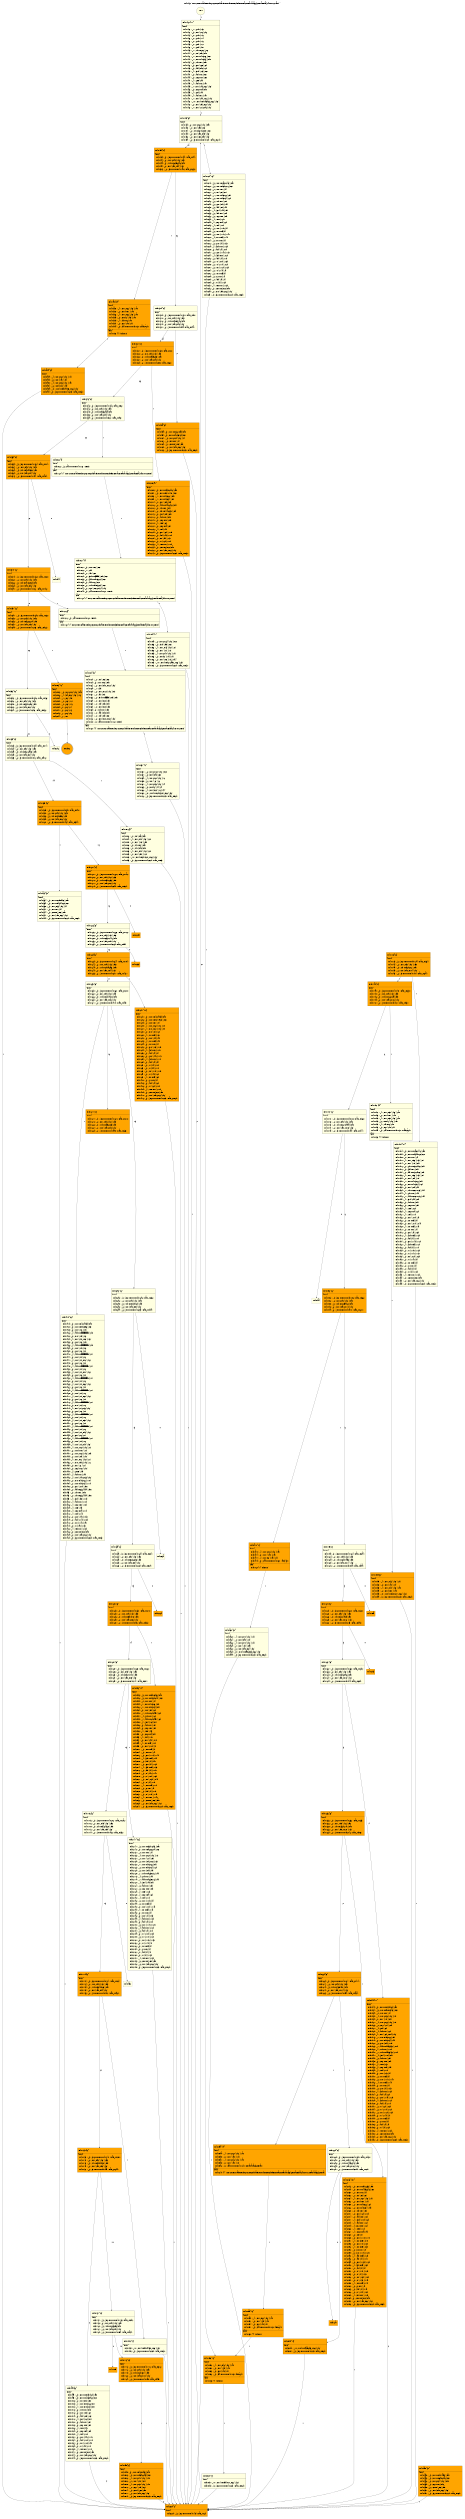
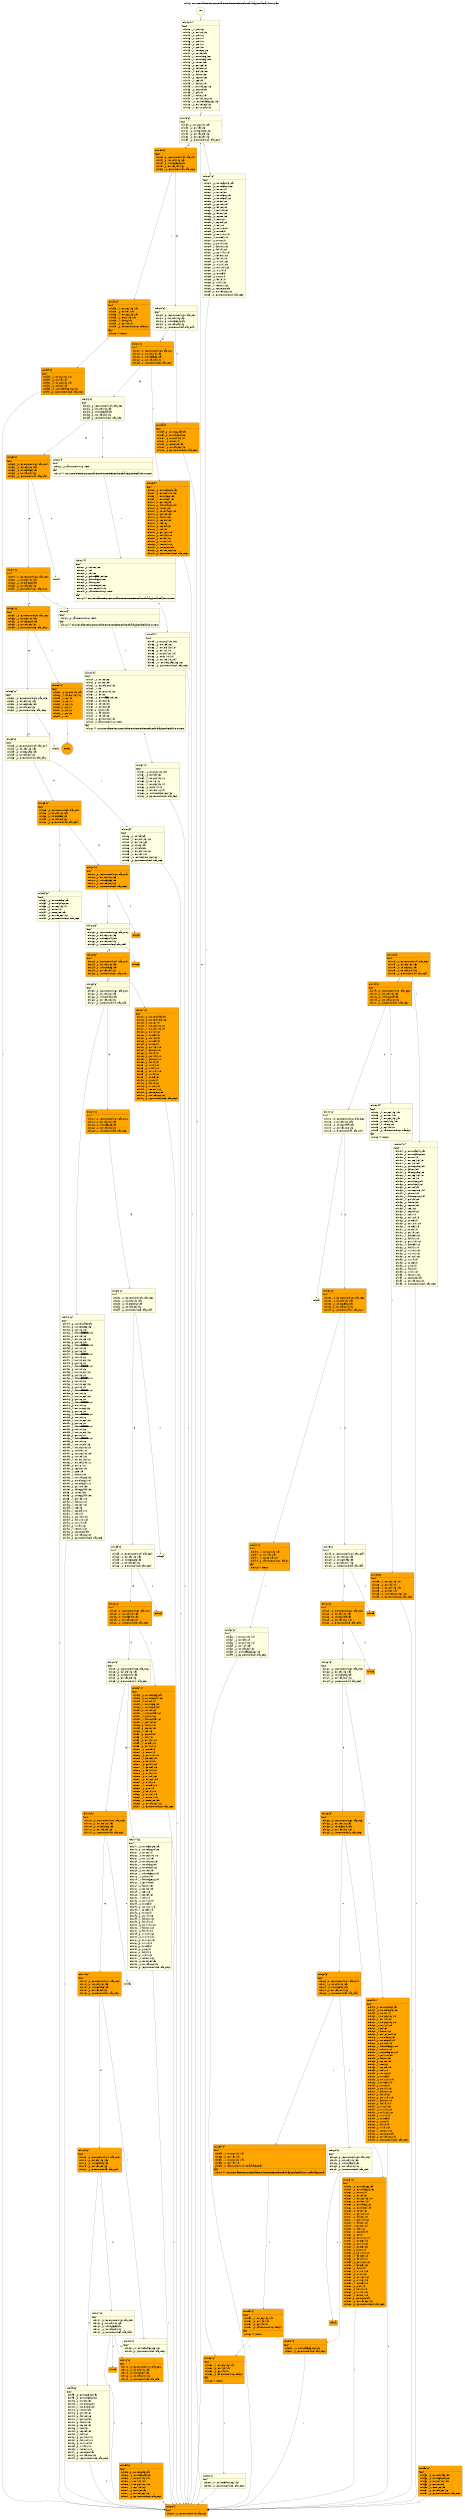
edge "0x40165b [28]" -> "0x401693 [28]": now "0x401677 [28]" -> "0x401693 [28]"
node "0x401703 [28]": fillcolor lightyellow -> orange
edge "0x401db2 [15]" -> "0x4022cb [5]": now "0x401757 [28]" -> "0x4022cb [5]"
